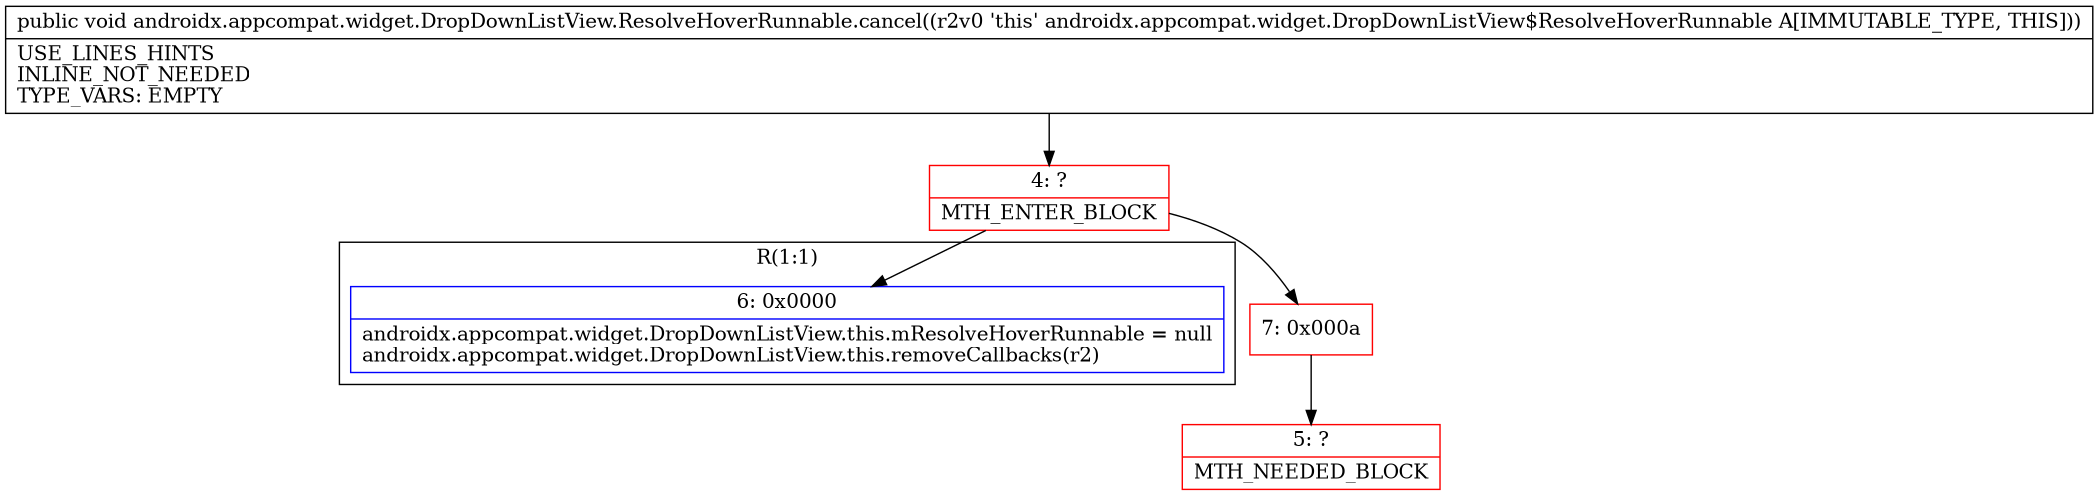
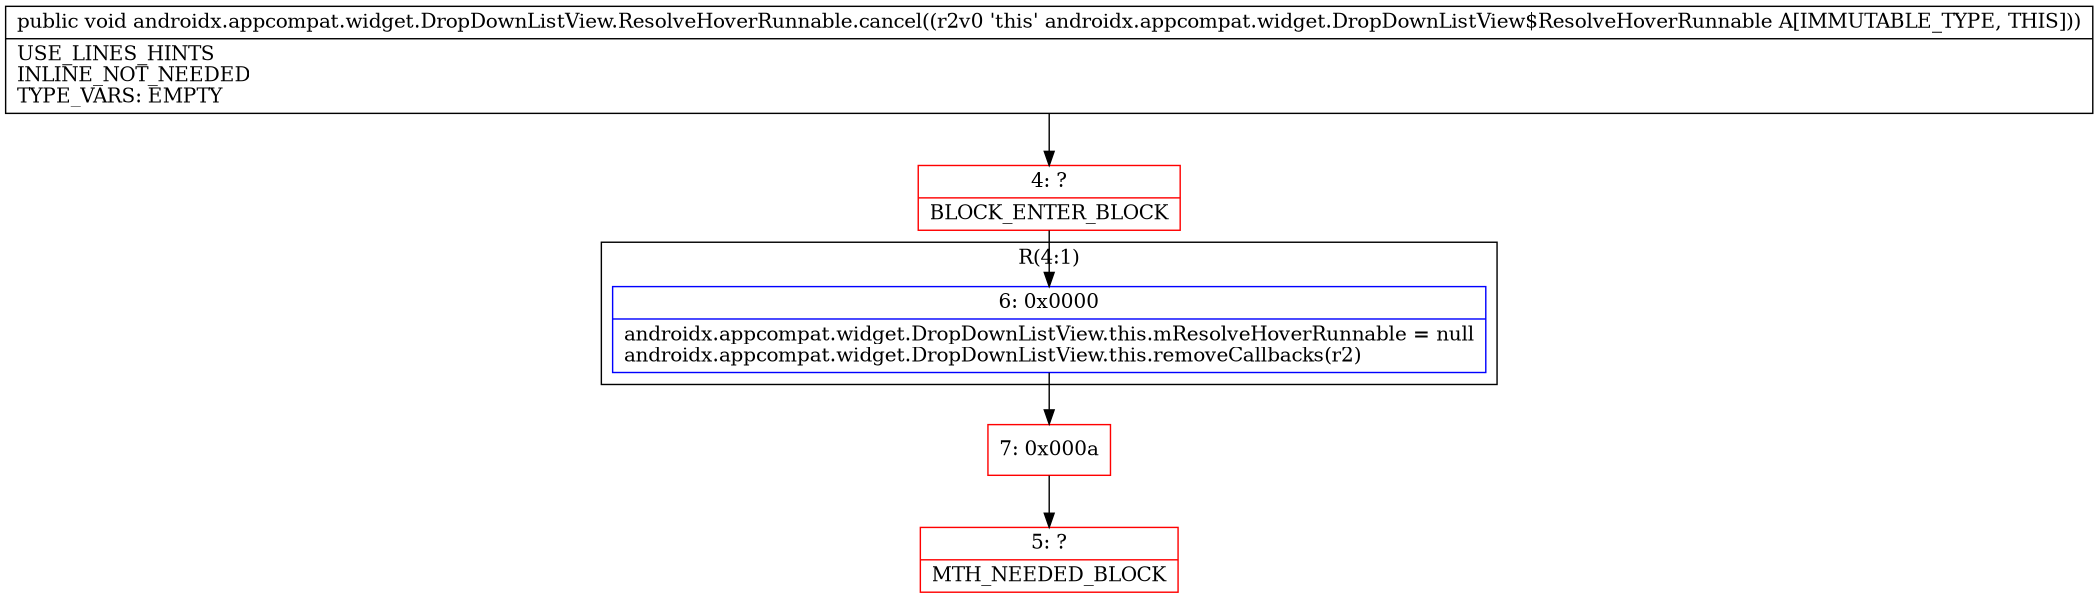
node "4: ?": text "MTH_ENTER_BLOCK" -> "BLOCK_ENTER_BLOCK"
edge "4: ?" -> "7: 0x000a": now "6: 0x0000" -> "7: 0x000a"
cluster "R(1:1)": label "R(1:1)" -> "R(4:1)"
